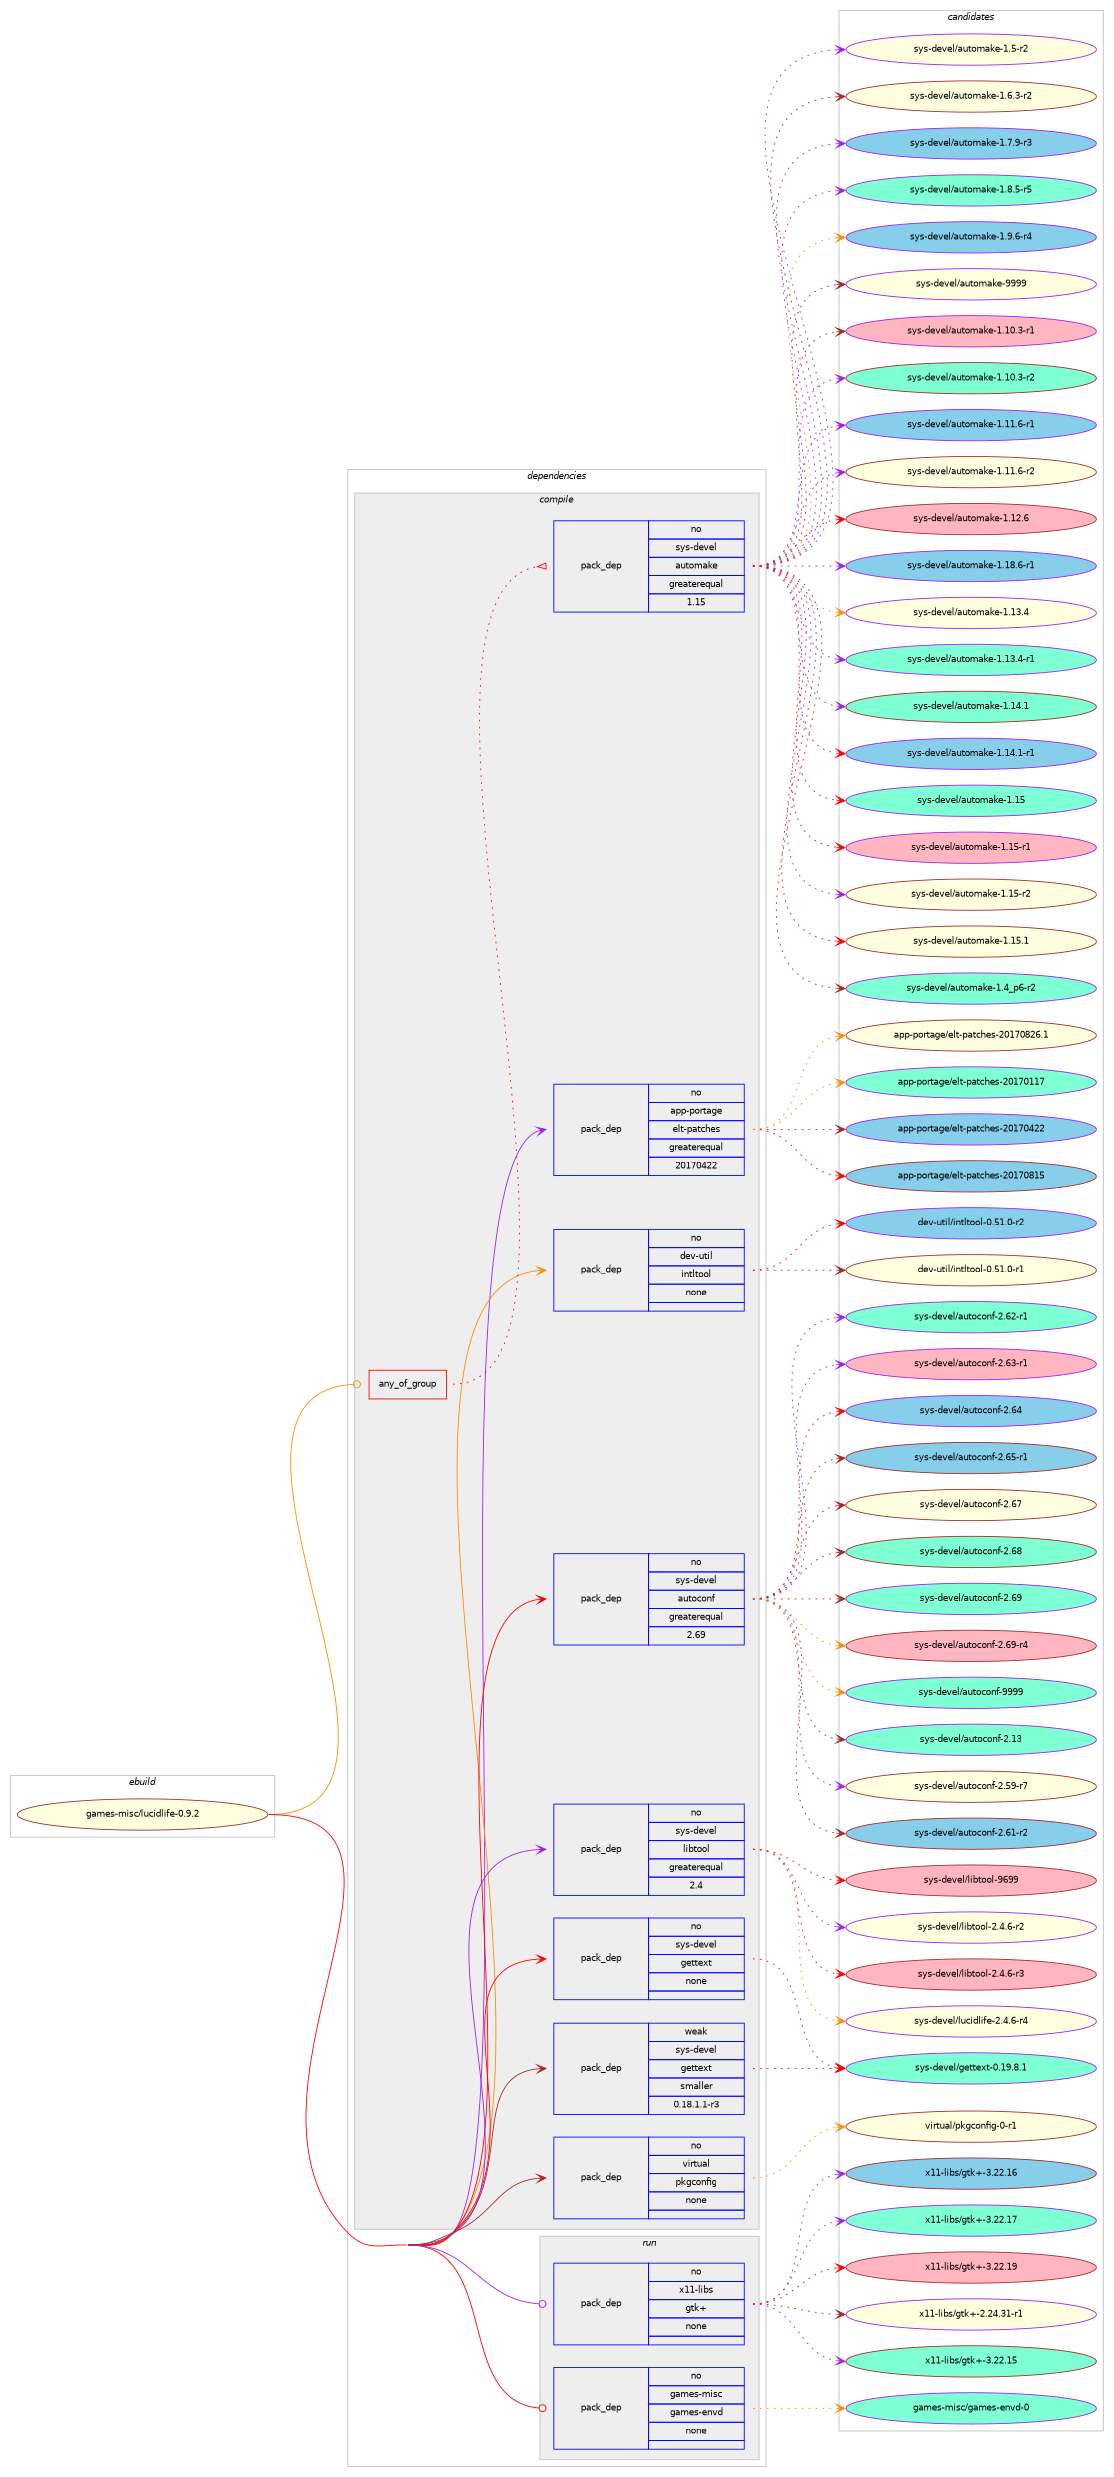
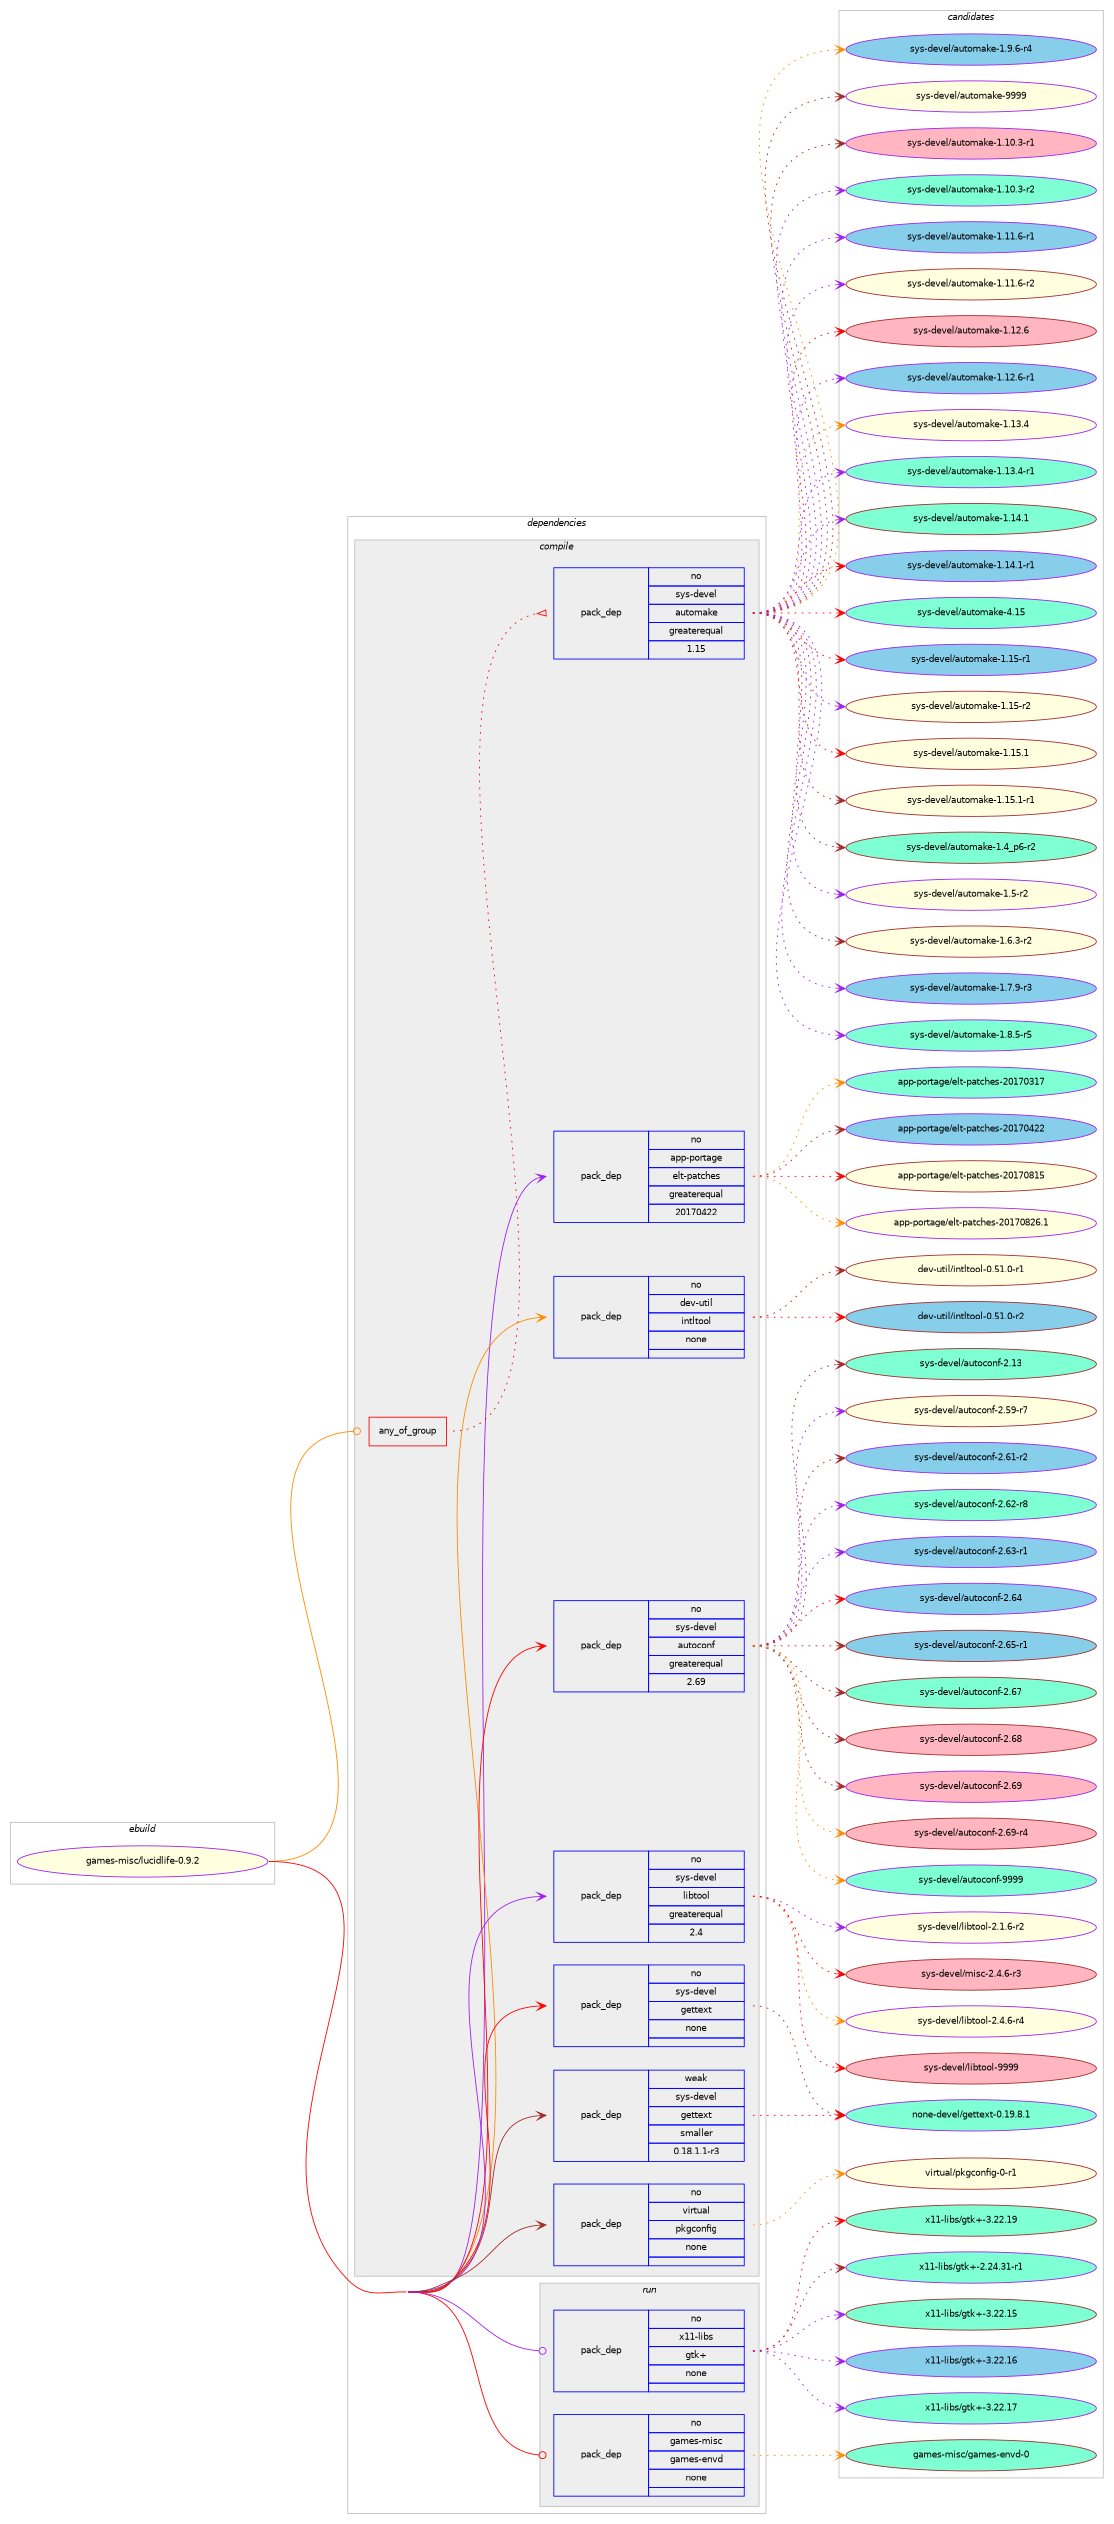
node "sys-devel/automake-1.10.3-r2": color brown -> purple
node "sys-devel/automake-1.18.6-r1": label "sys-devel/automake-1.18.6-r1" -> "sys-devel/automake-1.12.6-r1"
node "sys-devel/automake-1.15.1-r1": added
node "sys-devel/automake-1.15": label "sys-devel/automake-1.15" -> "sys-devel/automake-4.15"
node "sys-devel/automake-1.15-r1": fillcolor lightpink -> skyblue
node "sys-devel/automake-1.4_p6-r2": color purple -> brown
node "app-portage/elt-patches-20170826.1": color brown -> purple
node "app-portage/elt-patches-20170117": label "app-portage/elt-patches-20170117" -> "app-portage/elt-patches-20170317"
node "app-portage/elt-patches-20170815": fillcolor skyblue -> lightyellow
node "dev-util/intltool-0.51.0-r2": color purple -> brown
node "sys-devel/autoconf-2.62-r1": label "sys-devel/autoconf-2.62-r1" -> "sys-devel/autoconf-2.62-r8"
node "sys-devel/autoconf-2.63-r1": fillcolor lightpink -> skyblue
node "sys-devel/autoconf-2.67": fillcolor lightyellow -> aquamarine
node "sys-devel/autoconf-2.68": fillcolor aquamarine -> lightpink
node "sys-devel/autoconf-2.69": fillcolor aquamarine -> lightpink
node "sys-devel/autoconf-2.13": color purple -> brown
node "games-misc/lucidlife-0.9.2": color brown -> purple
node "sys-devel/autoconf-2.61-r2": color brown -> purple
node "sys-devel/libtool-9699": label "sys-devel/libtool-9699" -> "sys-devel/libtool-9999"
node "sys-devel/libtool-2.4.6-r2": label "sys-devel/libtool-2.4.6-r2" -> "sys-devel/libtool-2.1.6-r2"
node "sys-devel/libtool-2.4.6-r3": label "sys-devel/libtool-2.4.6-r3" -> "sys-devel/misc-2.4.6-r3"
node "sys-devel/lucidlife-2.4.6-r4": label "sys-devel/lucidlife-2.4.6-r4" -> "sys-devel/libtool-2.4.6-r4"
node "sys-devel/gettext-0.19.8.1": label "sys-devel/gettext-0.19.8.1" -> "none-devel/gettext-0.19.8.1"
node "x11-libs/gtk+-3.22.16": color brown -> purple
node "x11-libs/gtk+-3.22.19": fillcolor lightpink -> aquamarine
node "x11-libs/gtk+-2.24.31-r1": fillcolor lightyellow -> aquamarine
node "games-misc/games-envd-0": color purple -> brown
